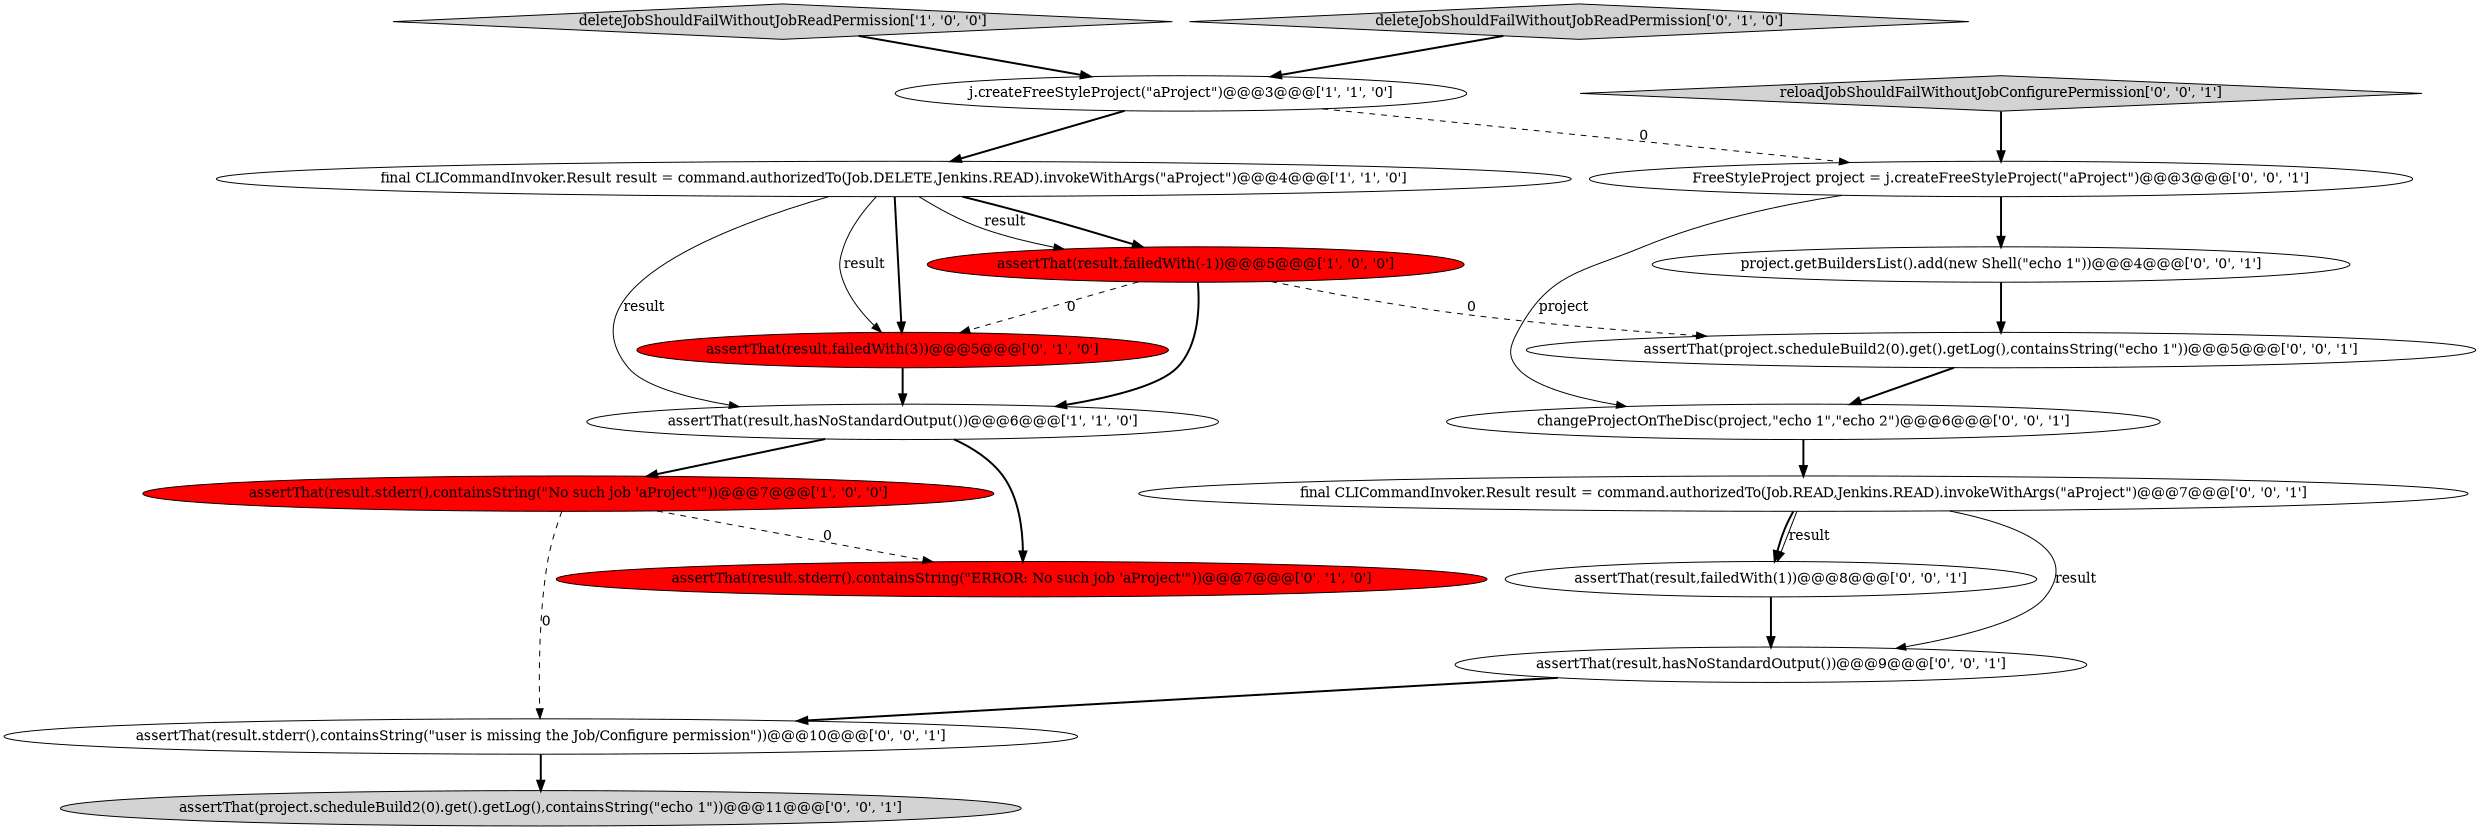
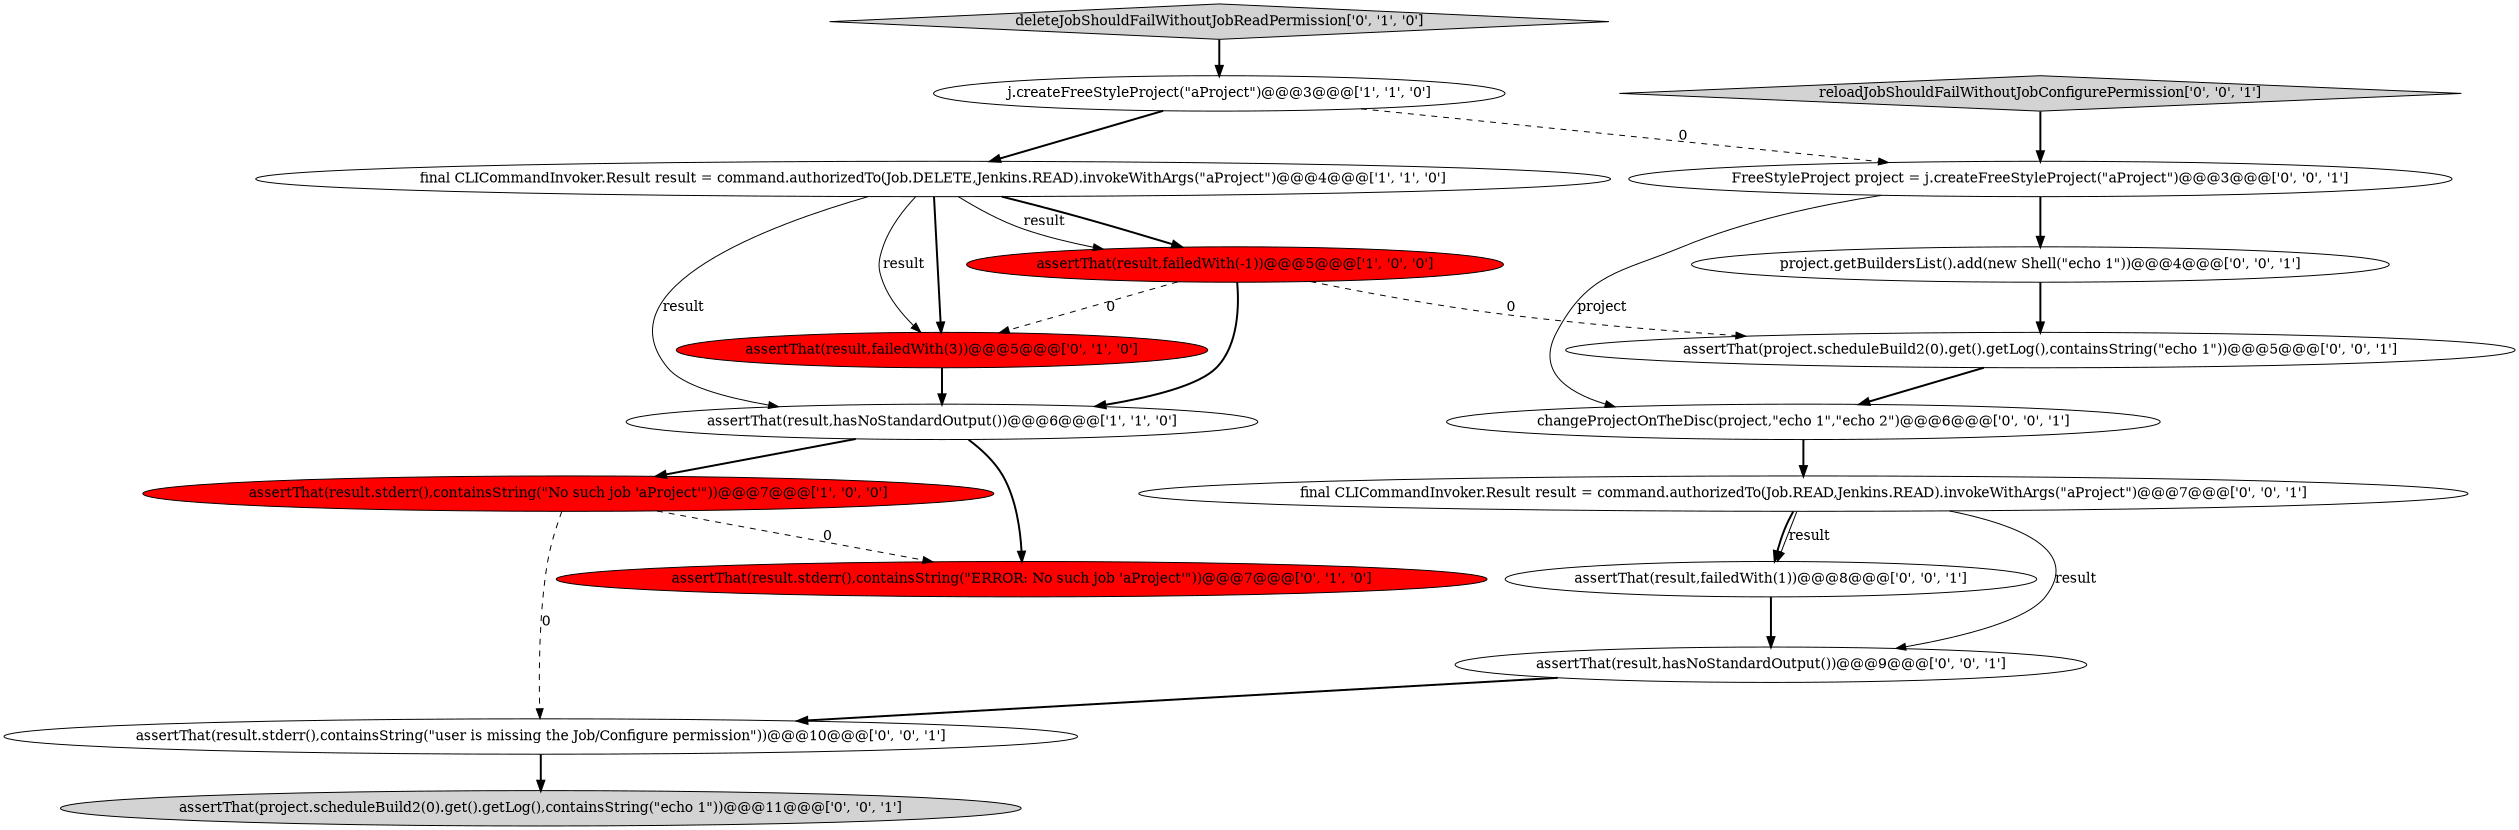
node "deleteJobShouldFailWithoutJobReadPermission['1', '0', '0']": removed
